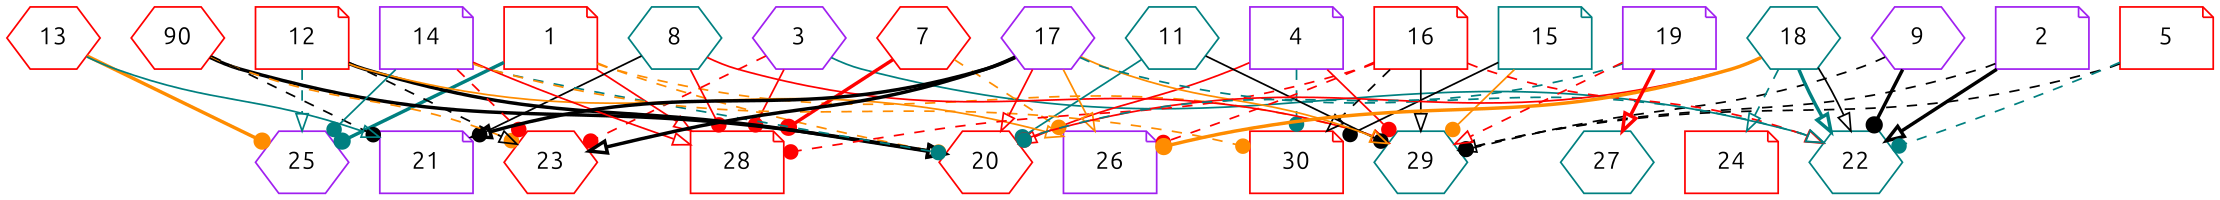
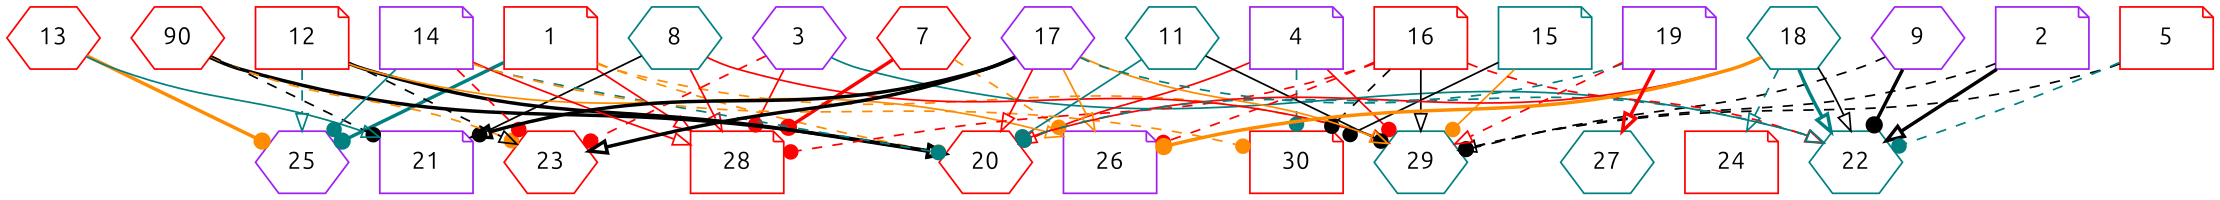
edge "16" -> "30": arrowhead onormal -> dot
edge "8" -> "28": arrowhead dot -> onormal
